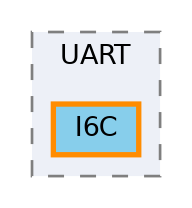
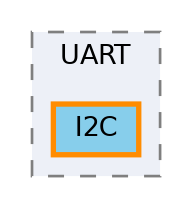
node "I6C": label "I6C" -> "I2C"
